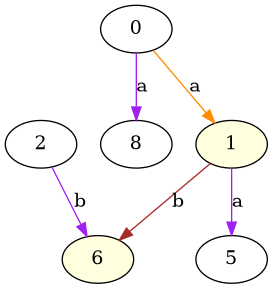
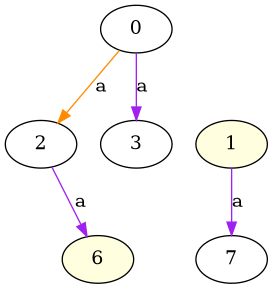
edge "0" -> "1": now "0" -> "2"
node "8": label "8" -> "3"
edge "1" -> "6": removed, label "b"
edge "2" -> "6": label "b" -> "a"
node "5": label "5" -> "7"
